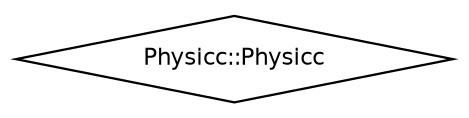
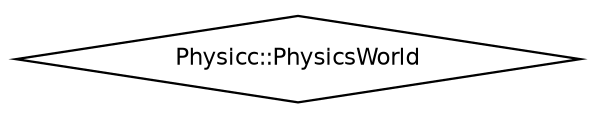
node "Physicc::Physicc": label "Physicc::Physicc" -> "Physicc::PhysicsWorld"
